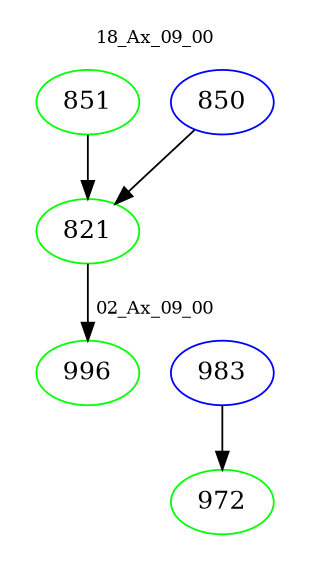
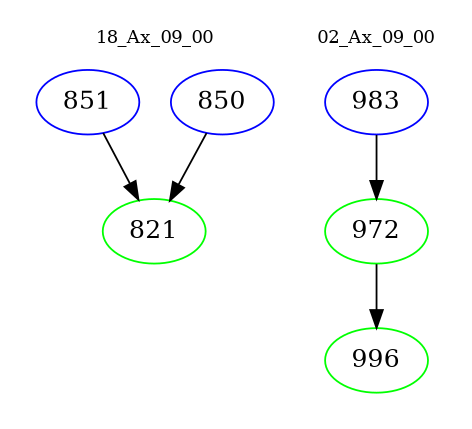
node "851": color green -> blue
edge "821" -> "996": now "972" -> "996"
